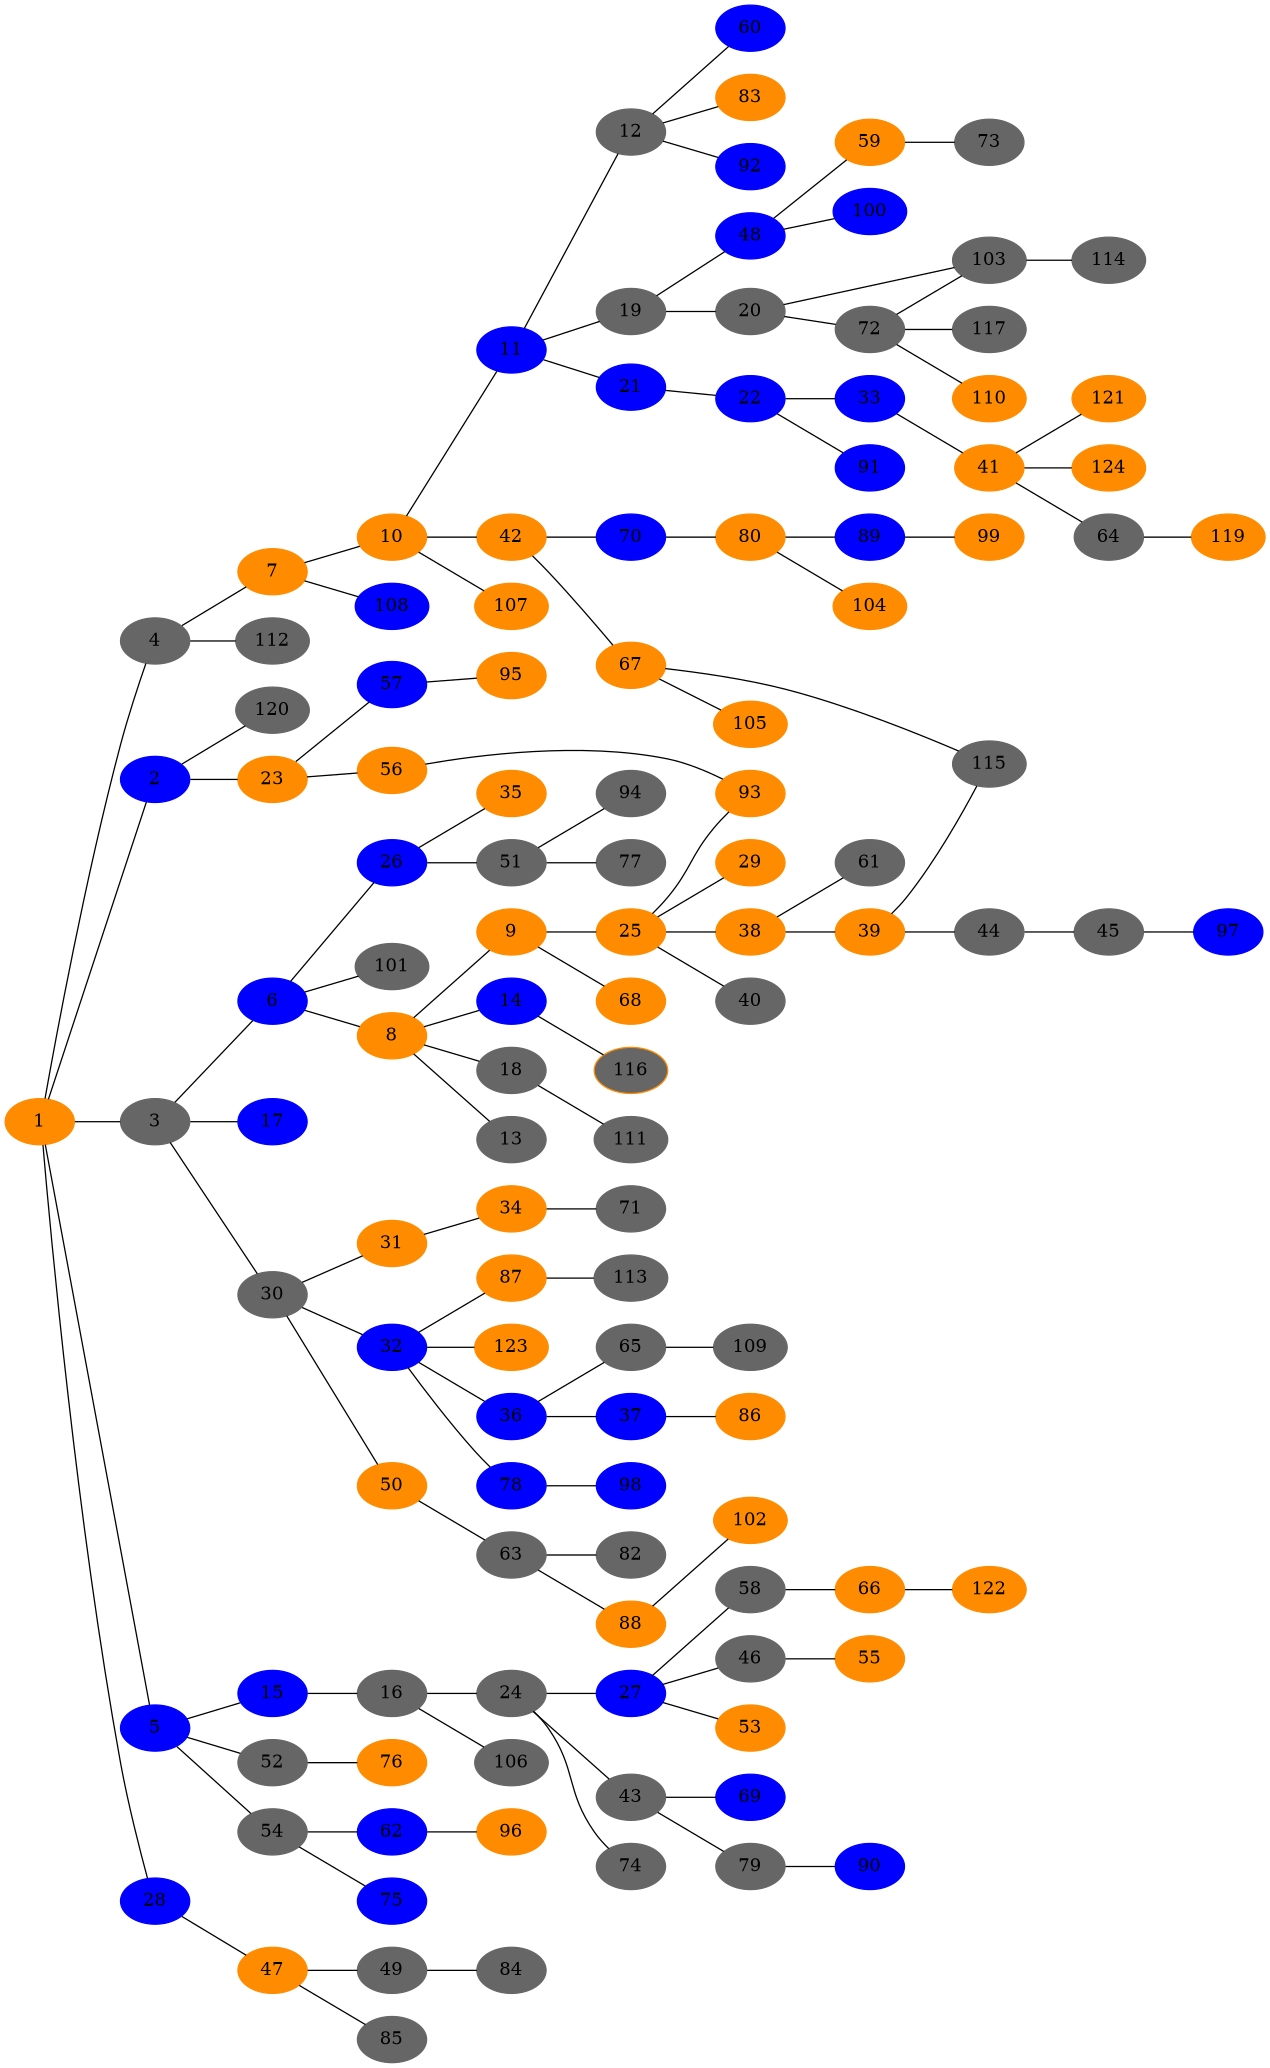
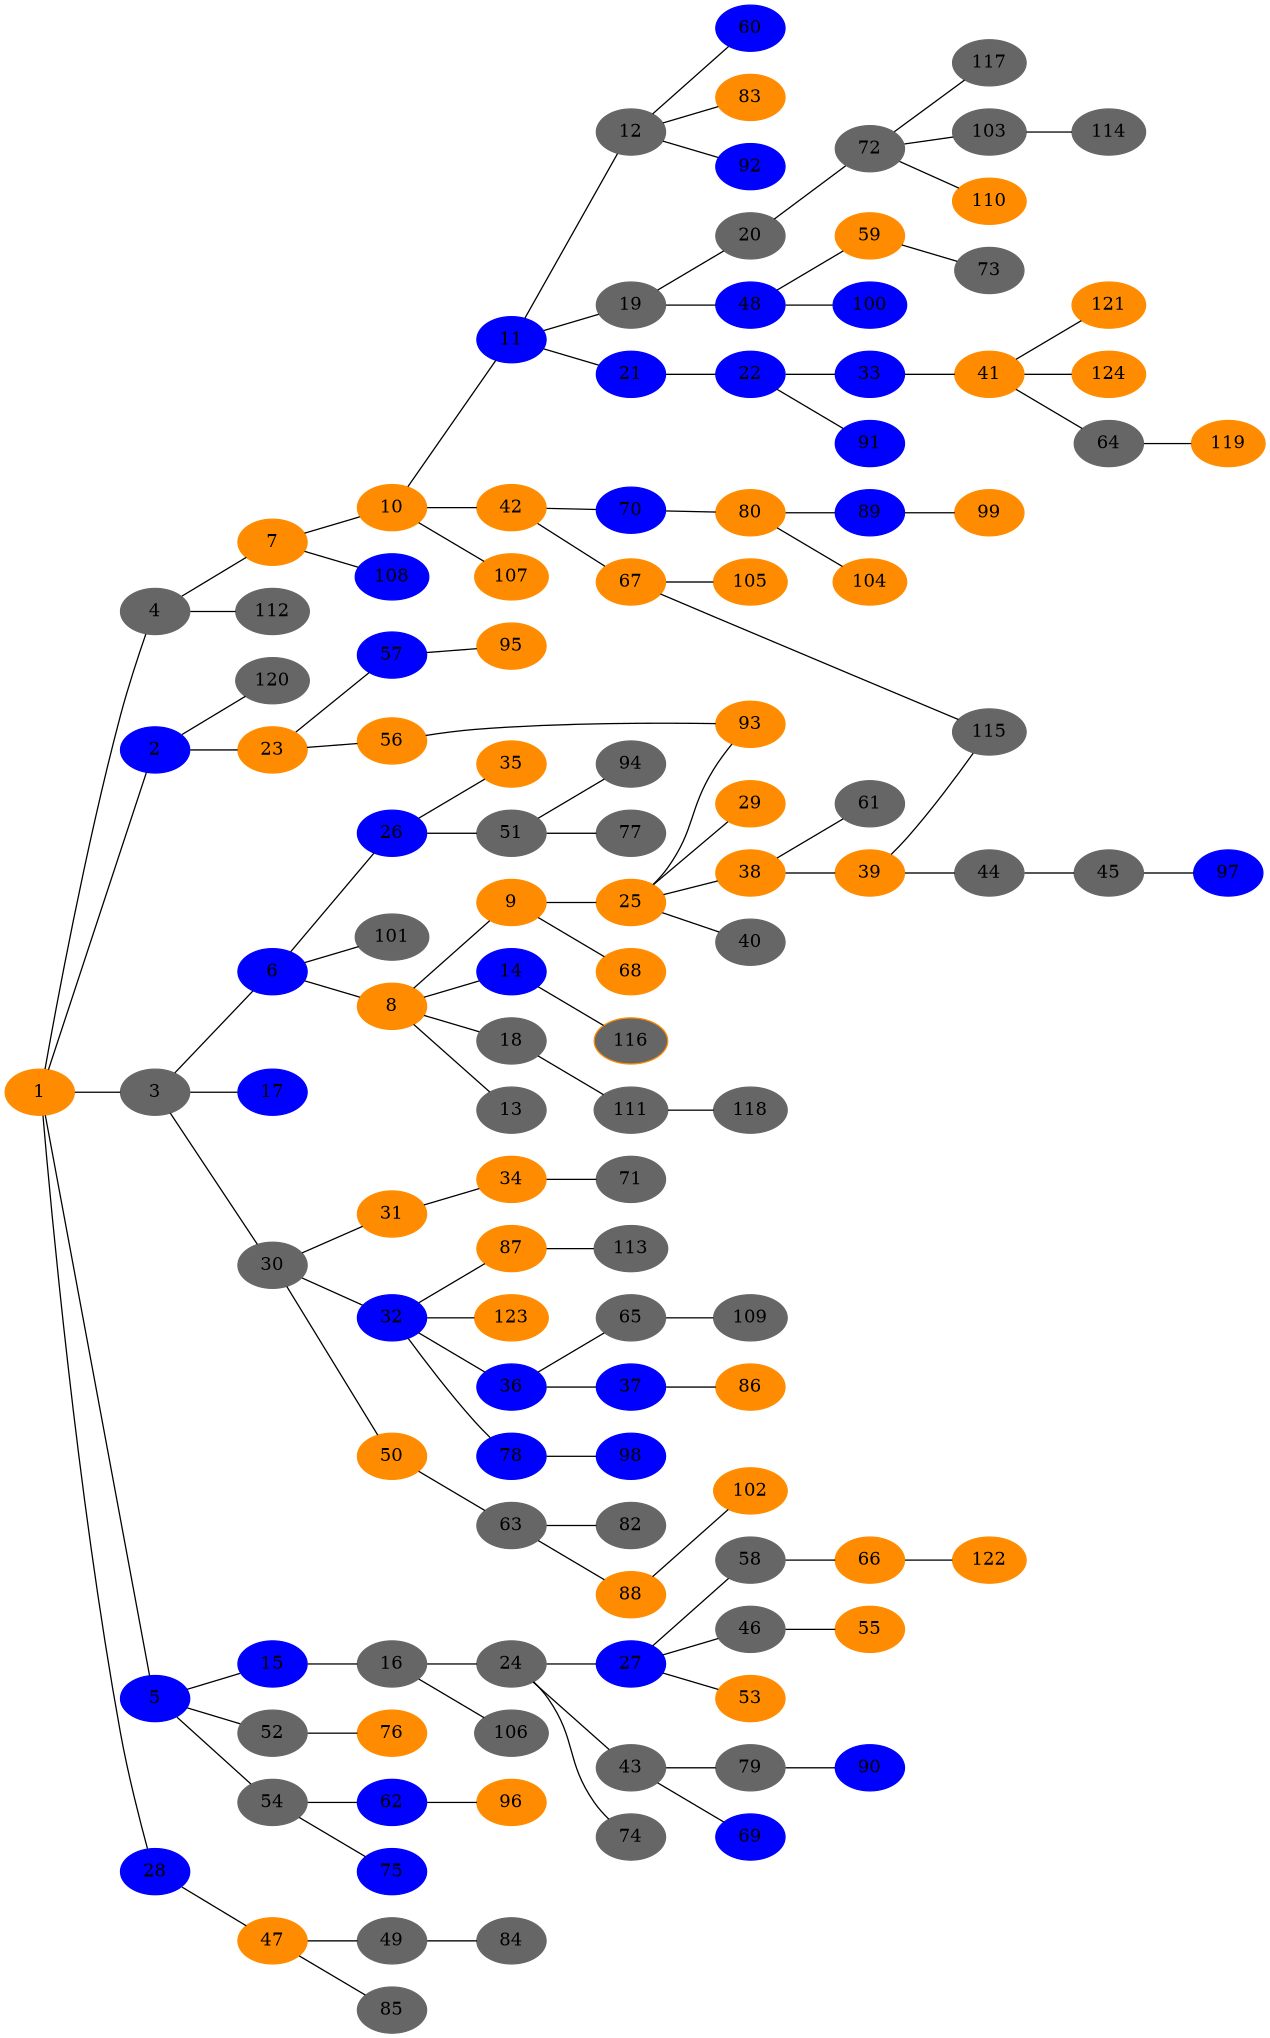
edge "103" -- "20": removed
node "118": added
